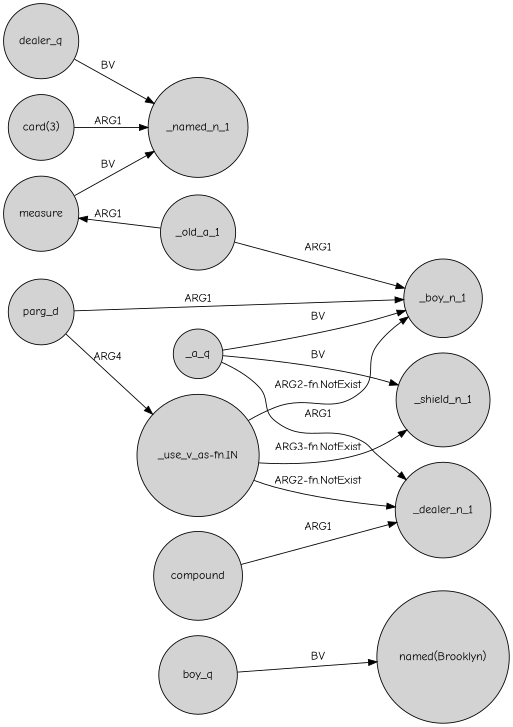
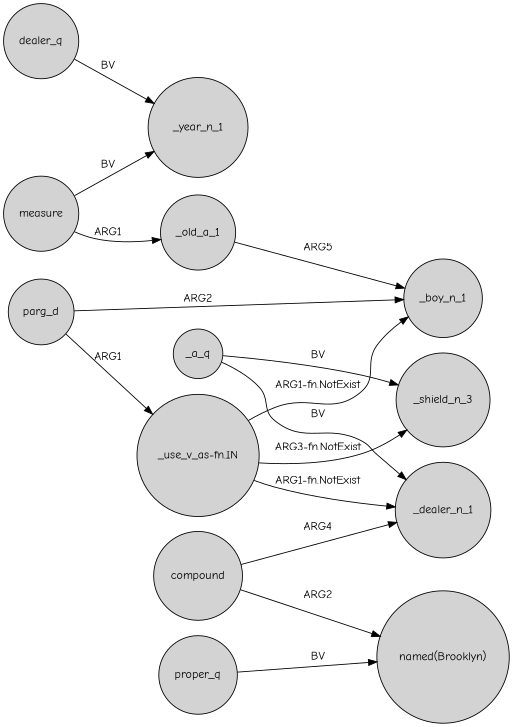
node "card(3)": removed
node "_named_n_1": label "_named_n_1" -> "_year_n_1"
edge "_old_a_1" -> "measure": reversed
edge "_old_a_1" -> "_boy_n_1": label "ARG1" -> "ARG5"
edge "parg_d" -> "_boy_n_1": label "ARG1" -> "ARG2"
edge "_a_q" -> "_boy_n_1": removed, label "BV"
edge "parg_d" -> "_use_v_as-fn.IN": label "ARG4" -> "ARG1"
edge "_use_v_as-fn.IN" -> "_boy_n_1": label "ARG2-fn.NotExist" -> "ARG1-fn.NotExist"
node "_shield_n_1": label "_shield_n_1" -> "_shield_n_3"
edge "_a_q" -> "_dealer_n_1": label "ARG1" -> "BV"
edge "_use_v_as-fn.IN" -> "_dealer_n_1": label "ARG2-fn.NotExist" -> "ARG1-fn.NotExist"
edge "compound" -> "_dealer_n_1": label "ARG1" -> "ARG4"
edge "compound" -> "named(Brooklyn)": added, label "ARG2"
node "boy_q": label "boy_q" -> "proper_q"
